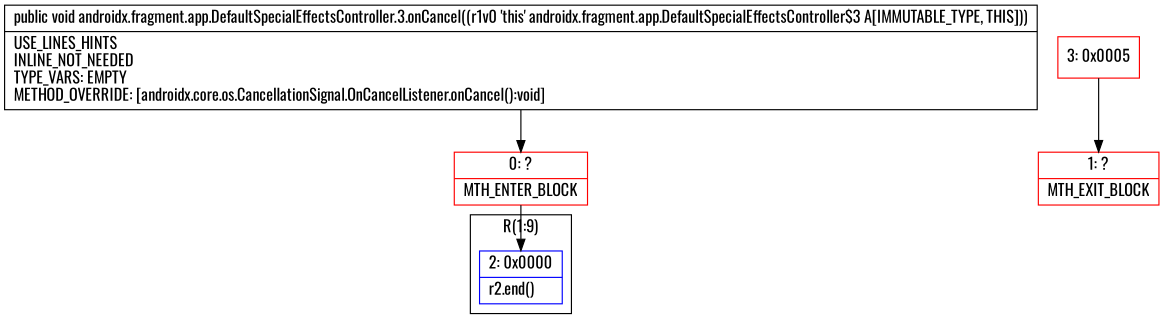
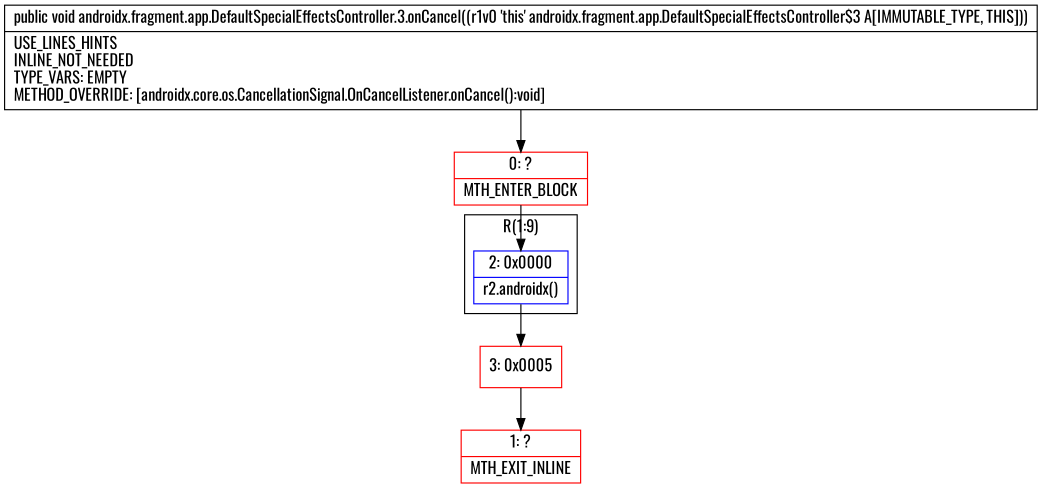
node "1: ?": text "MTH_EXIT_BLOCK" -> "MTH_EXIT_INLINE"
node "2: 0x0000": text "r2.end()" -> "r2.androidx()"
edge "2: 0x0000" -> "3: 0x0005": added
